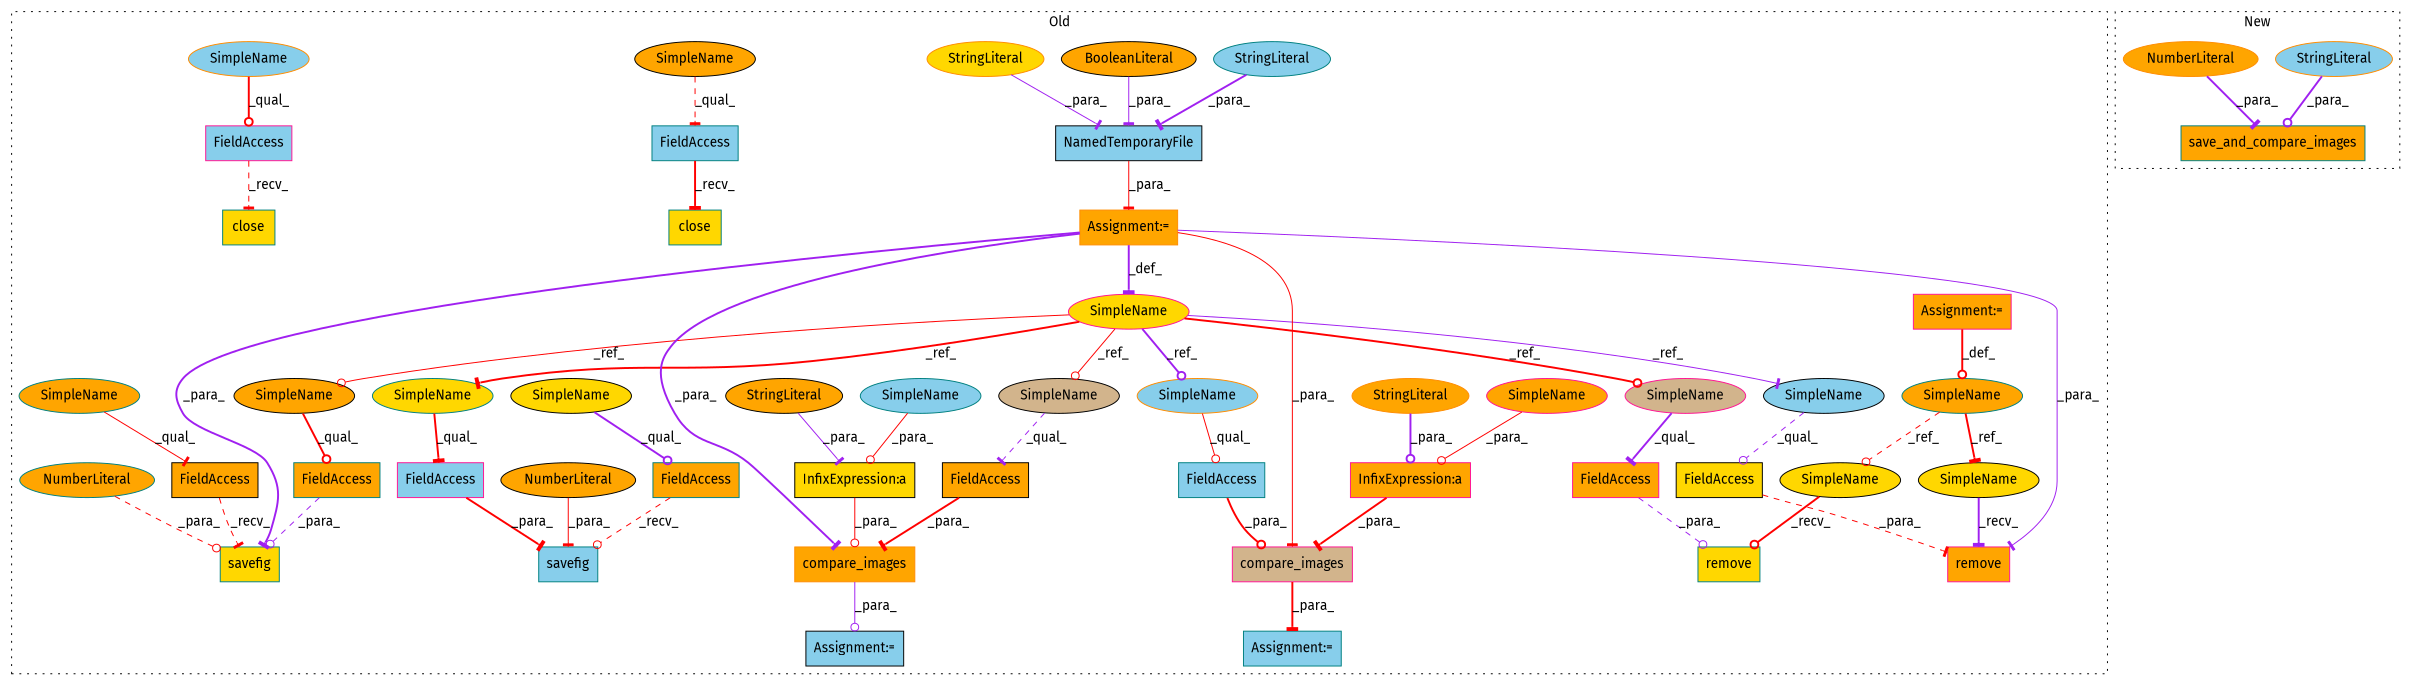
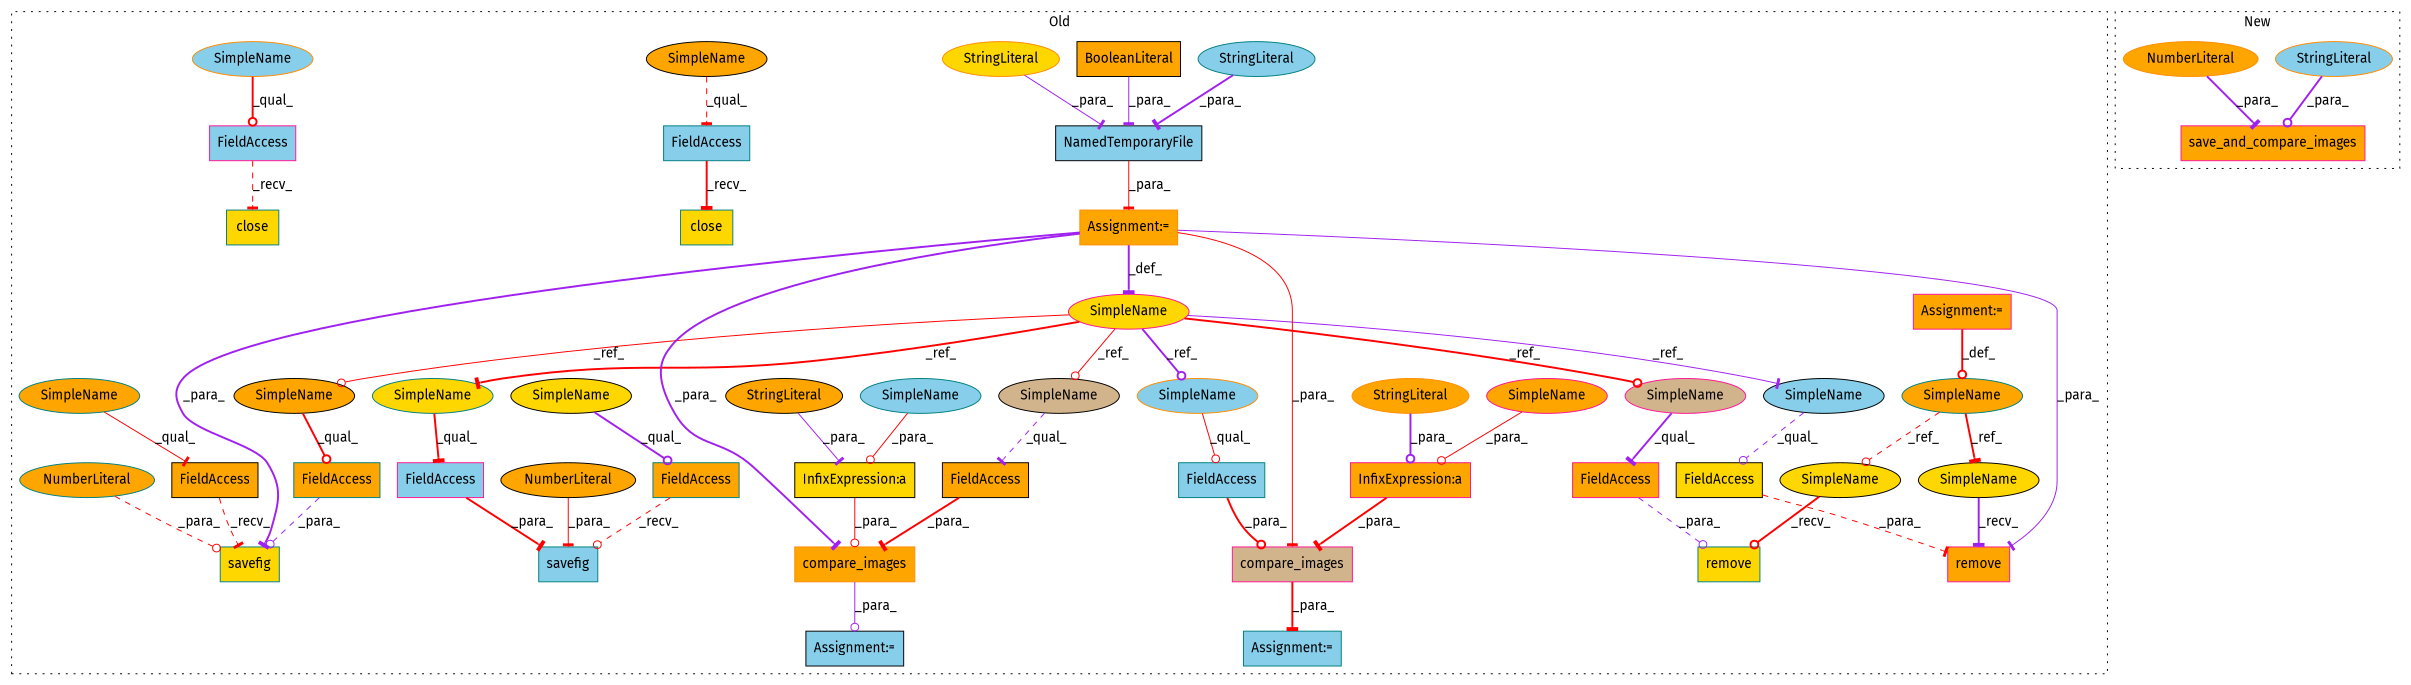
node "BooleanLiteral": shape ellipse -> box
node "save_and_compare_images": color teal -> deeppink
